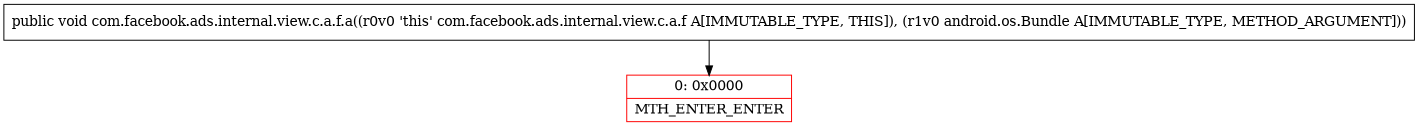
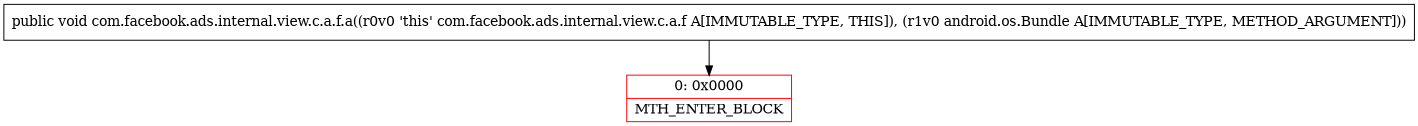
node "0: 0x0000": text "MTH_ENTER_ENTER" -> "MTH_ENTER_BLOCK"
